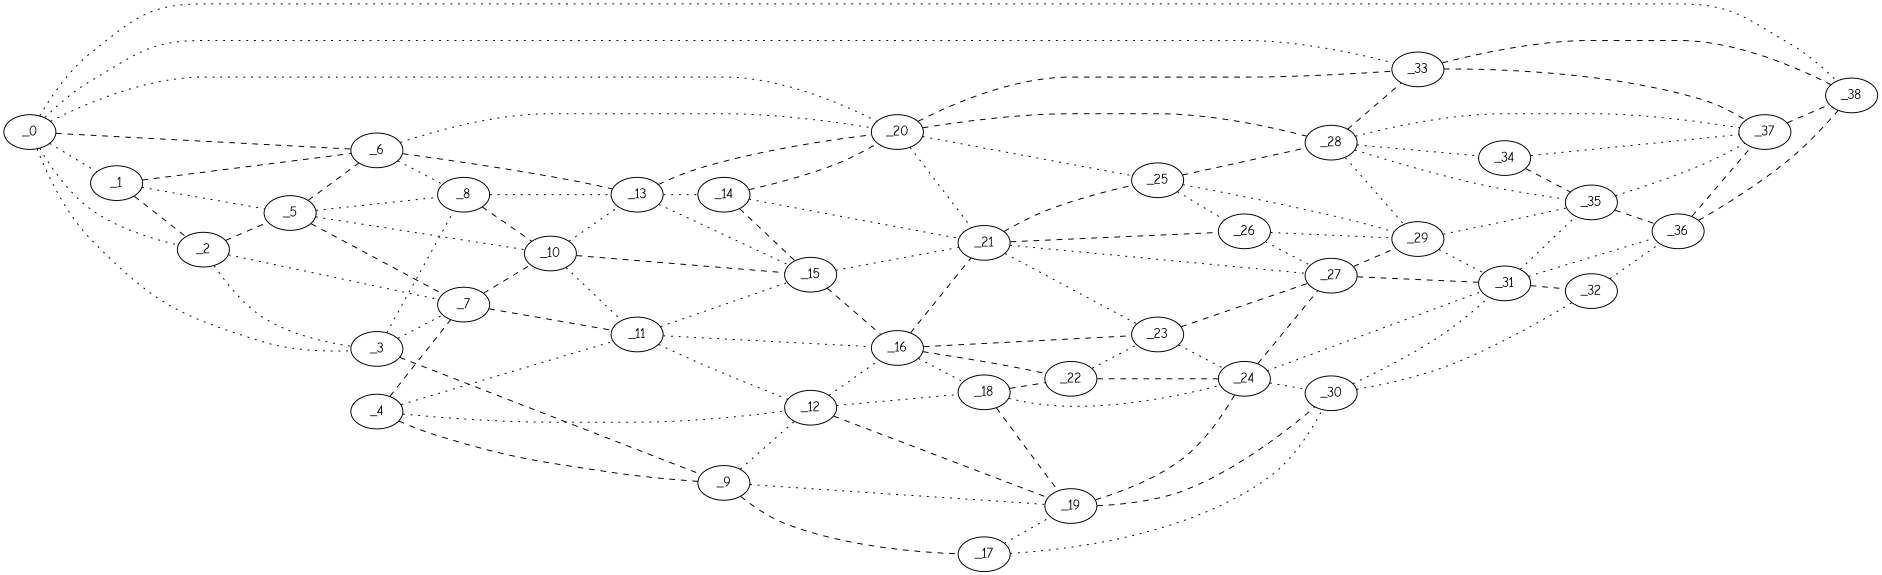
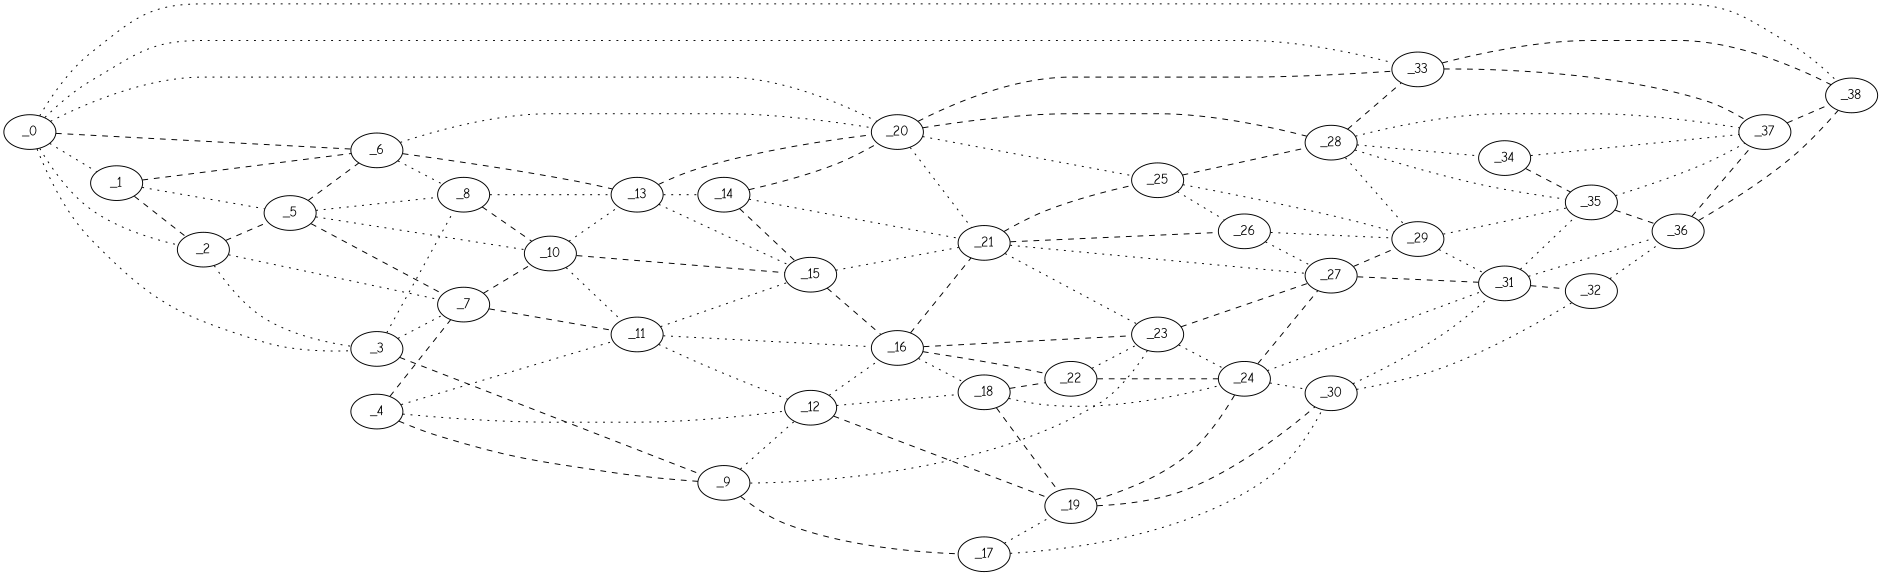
edge "_9" -- "_19": now "_9" -- "_23"
